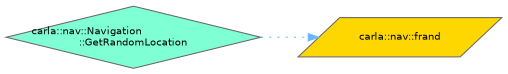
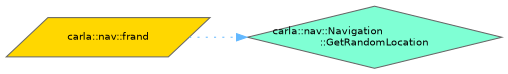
edge "carla::nav::Navigation ::GetRandomLocation" -> "carla::nav::frand": reversed
